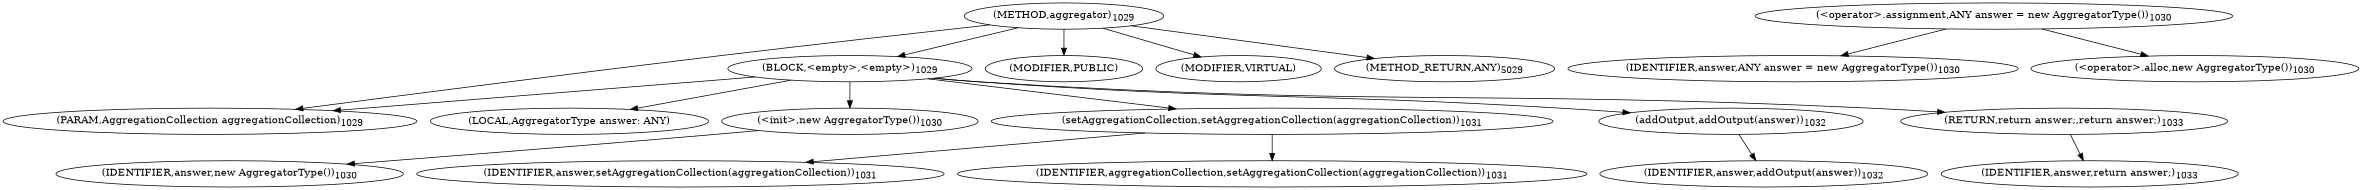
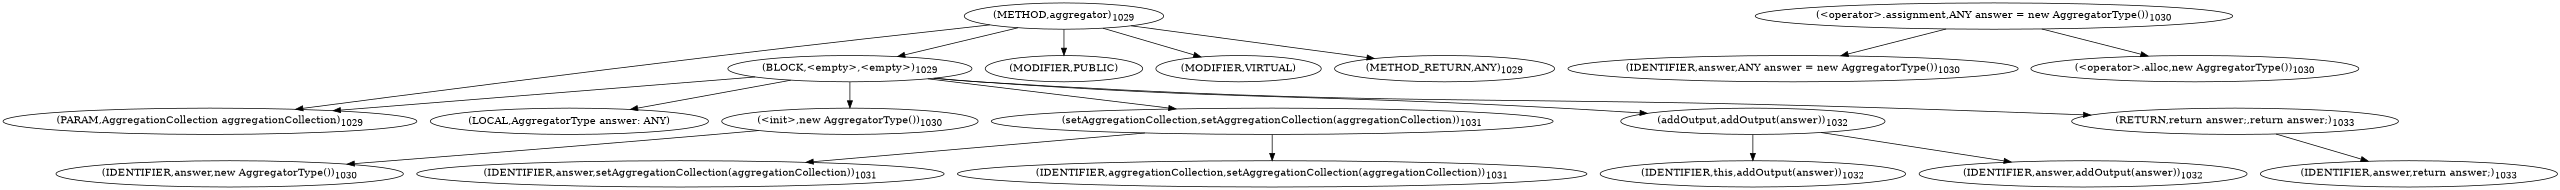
node "(METHOD_RETURN,ANY)": text "5029" -> "1029"
node "(IDENTIFIER,this,addOutput(answer))": added
